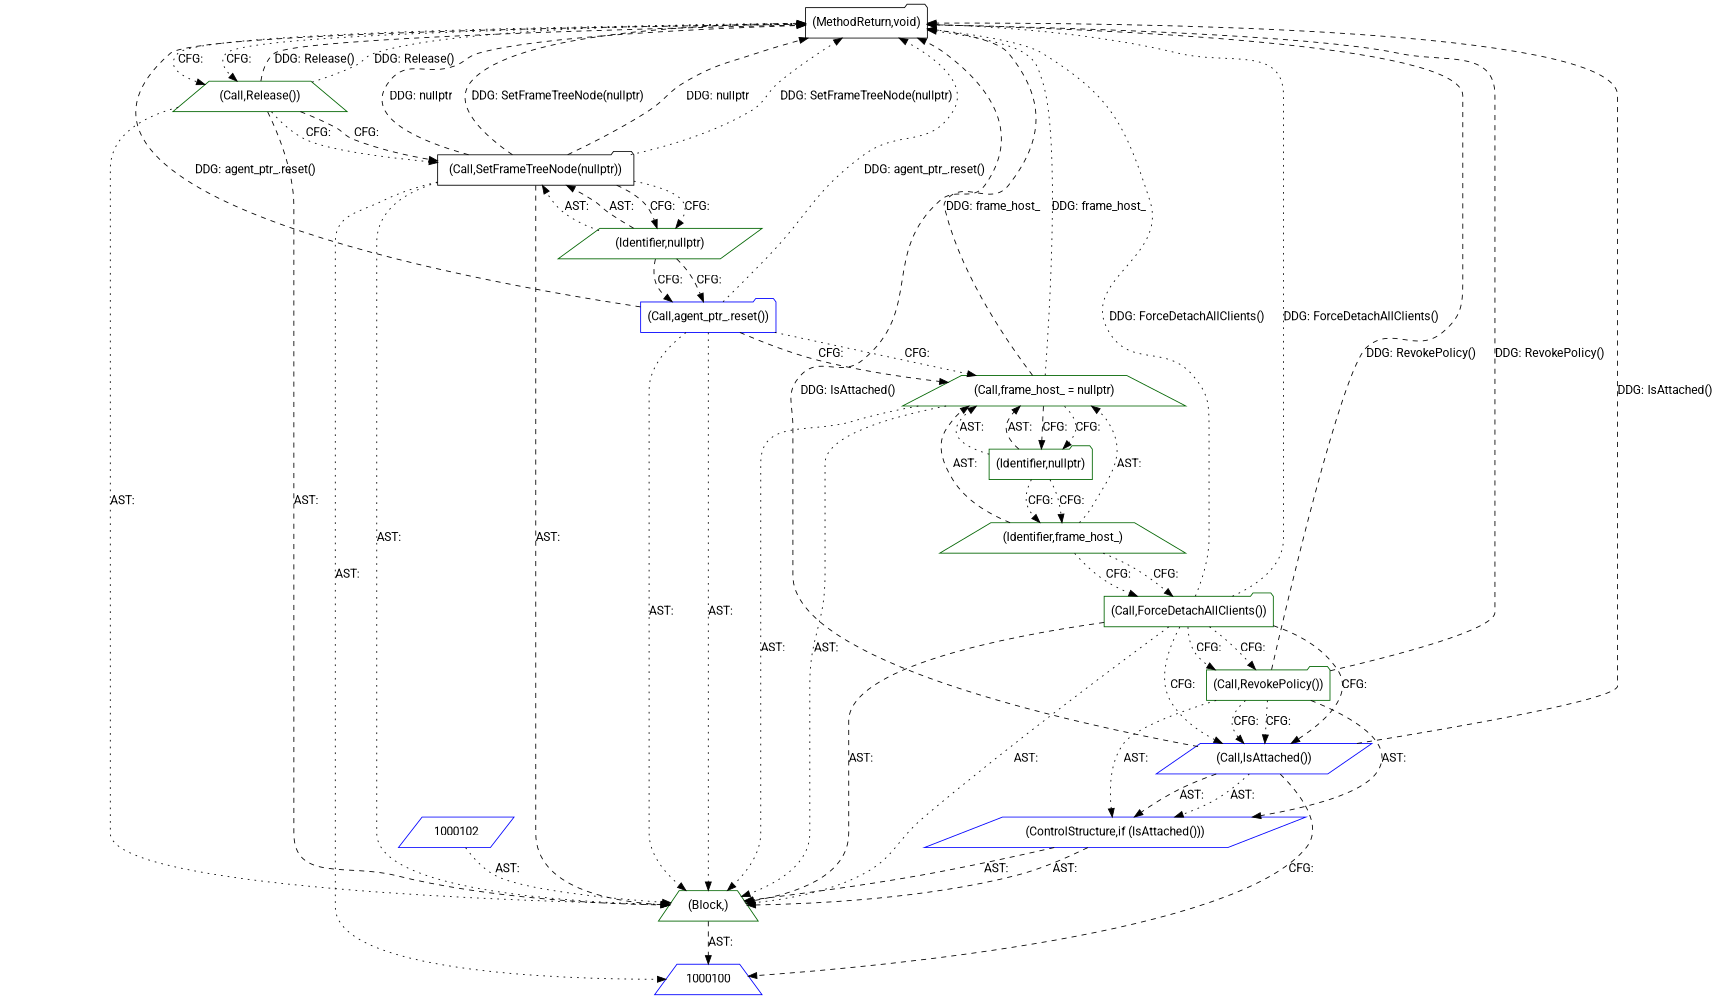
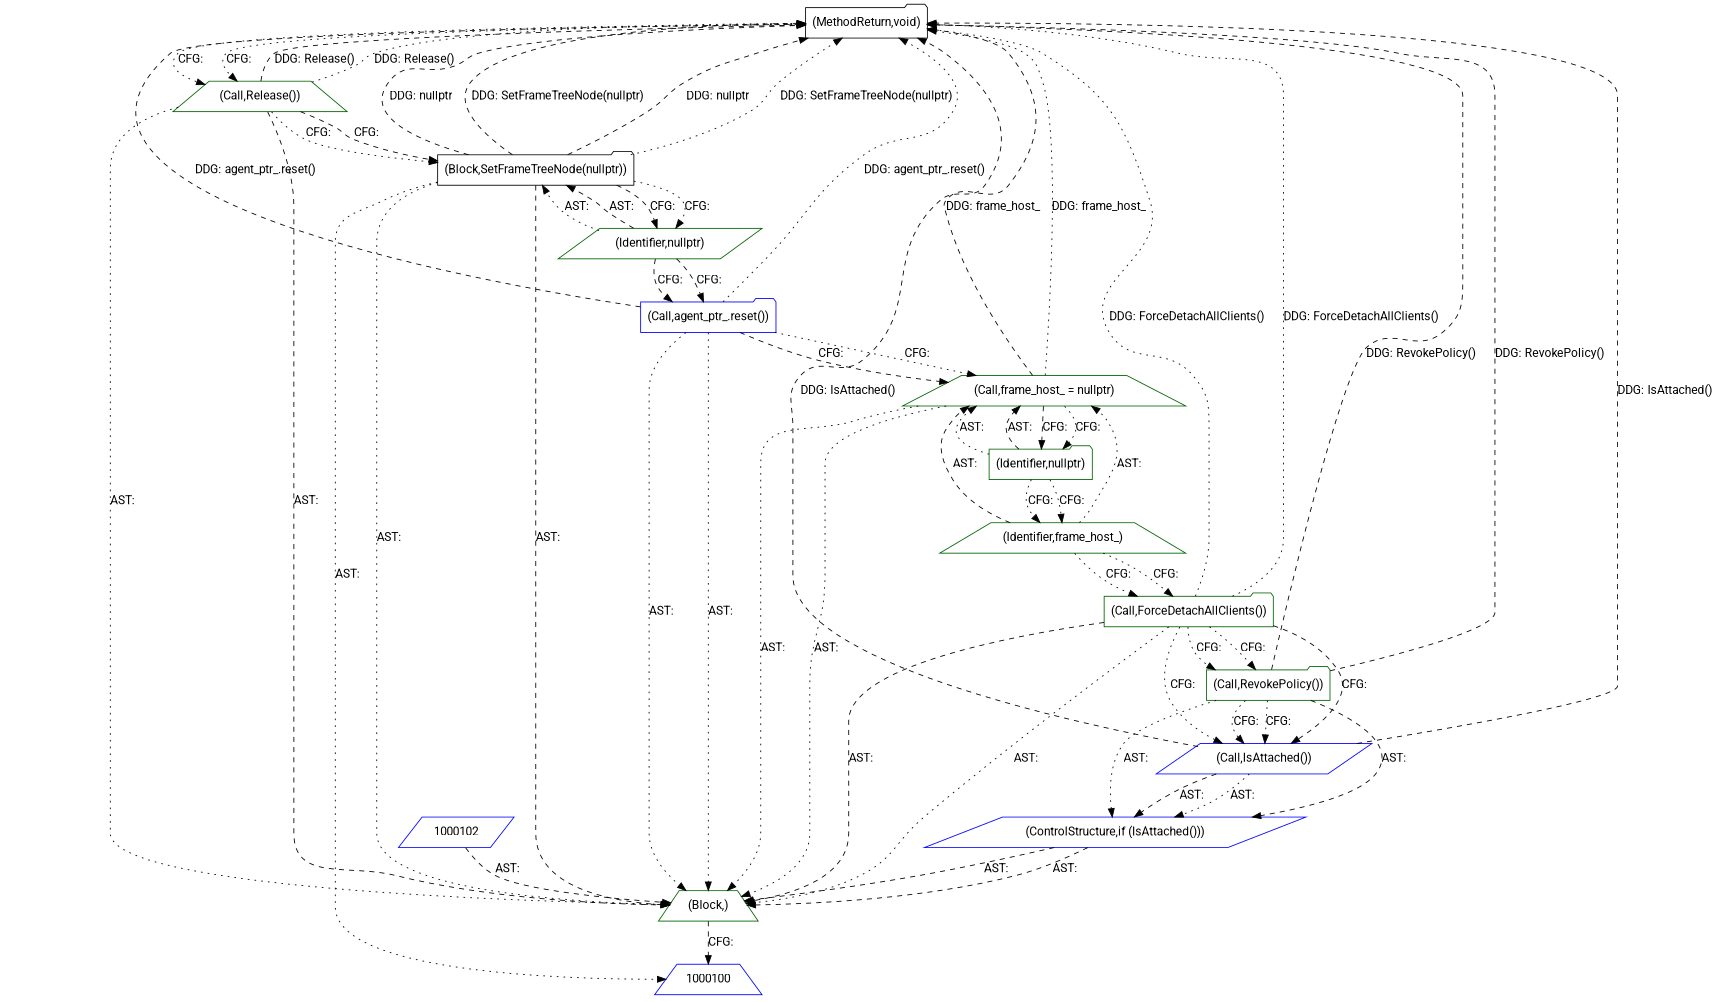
node "(Call,SetFrameTreeNode(nullptr))": label "(Call,SetFrameTreeNode(nullptr))" -> "(Block,SetFrameTreeNode(nullptr))"
edge "1000102" -> "(Block,)": style dotted -> dashed
edge "(Call,IsAttached())" -> "1000100": removed, label "CFG:"
edge "(Block,)" -> "1000100": label "AST: " -> "CFG: "
